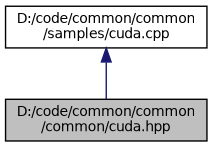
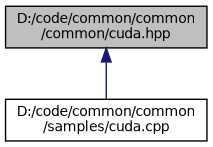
edge "D:/code/common/common /common/cuda.hpp" -> "D:/code/common/common /samples/cuda.cpp": reversed
